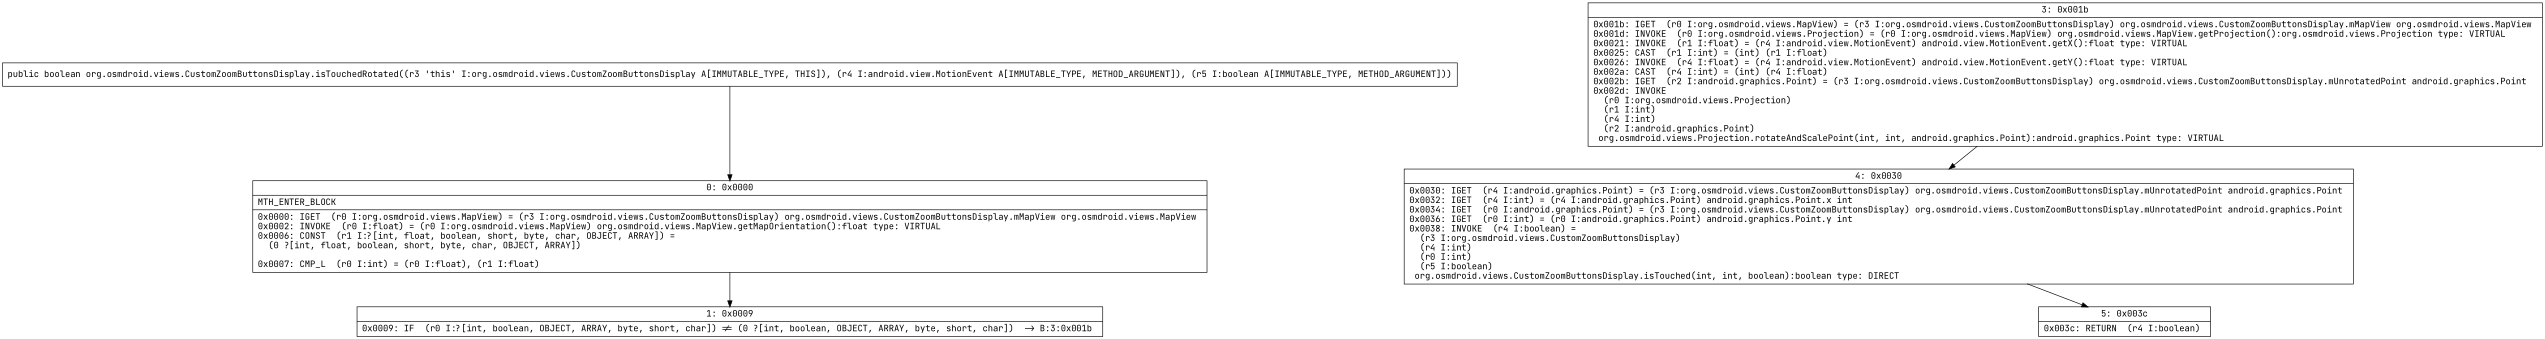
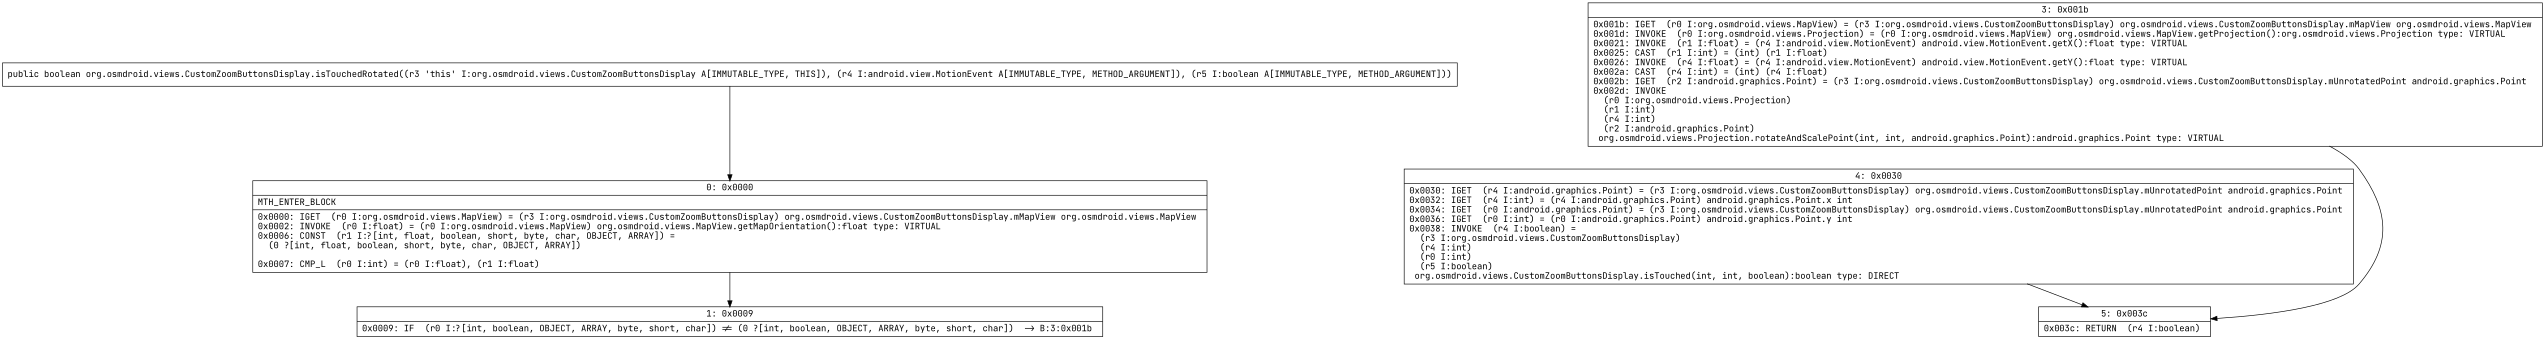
edge "3: 0x001b" -> "4: 0x0030": now "3: 0x001b" -> "5: 0x003c"
